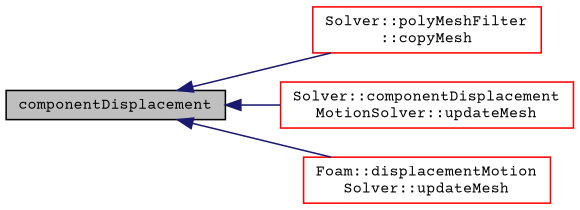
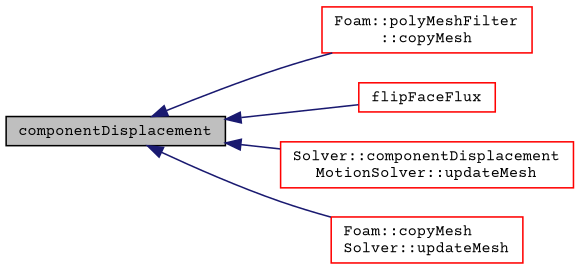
node "Solver::polyMeshFilter ::copyMesh": label "Solver::polyMeshFilter ::copyMesh" -> "Foam::polyMeshFilter ::copyMesh"
node "flipFaceFlux": added
node "Foam::displacementMotion Solver::updateMesh": label "Foam::displacementMotion Solver::updateMesh" -> "Foam::copyMesh Solver::updateMesh"
